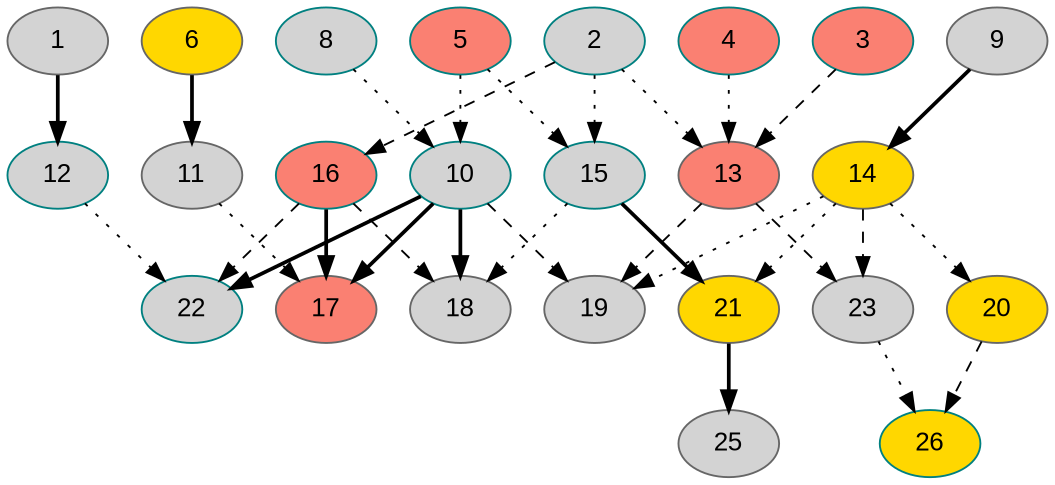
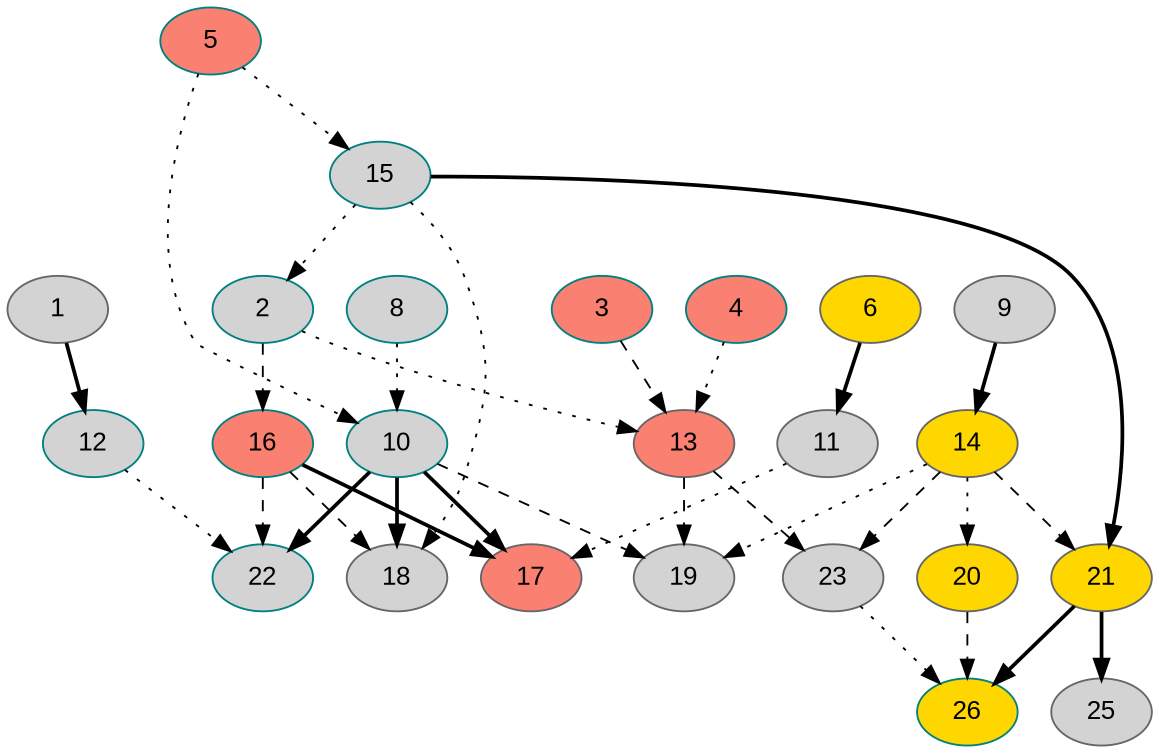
edge "2" -> "15": reversed
edge "14" -> "21": style dotted -> dashed
edge "21" -> "26": added
